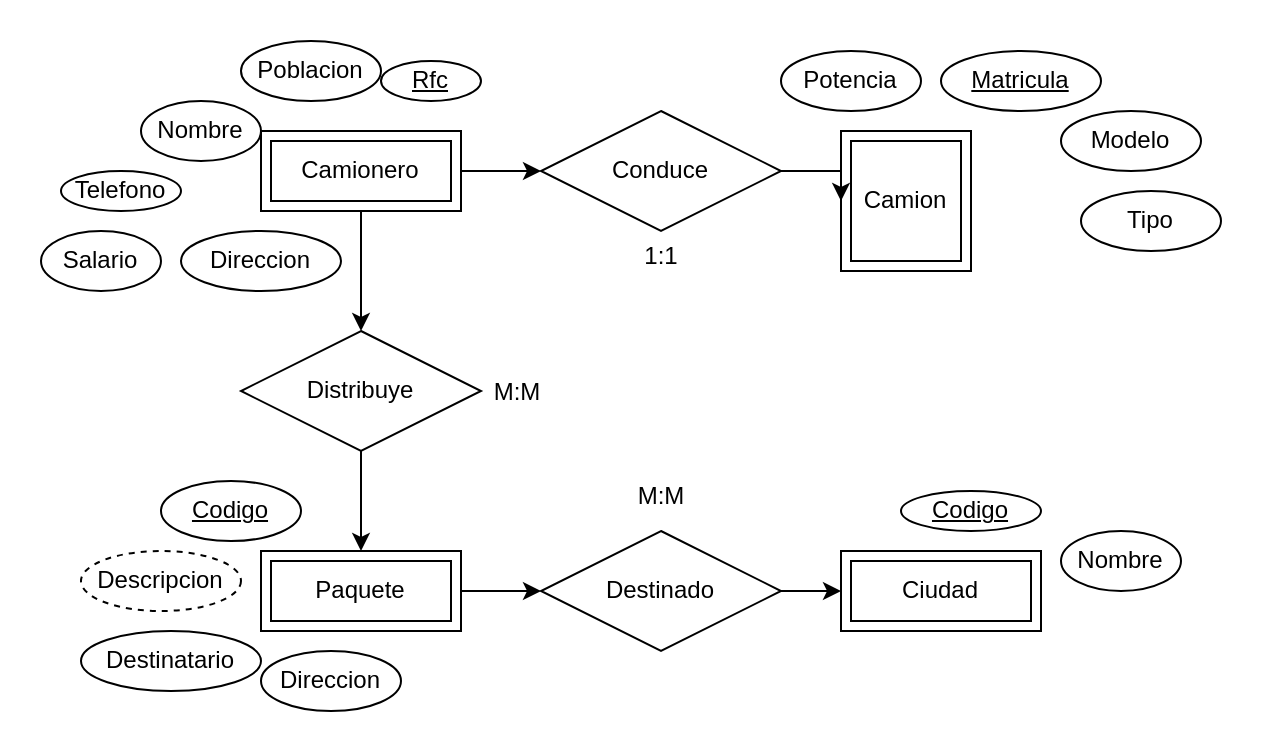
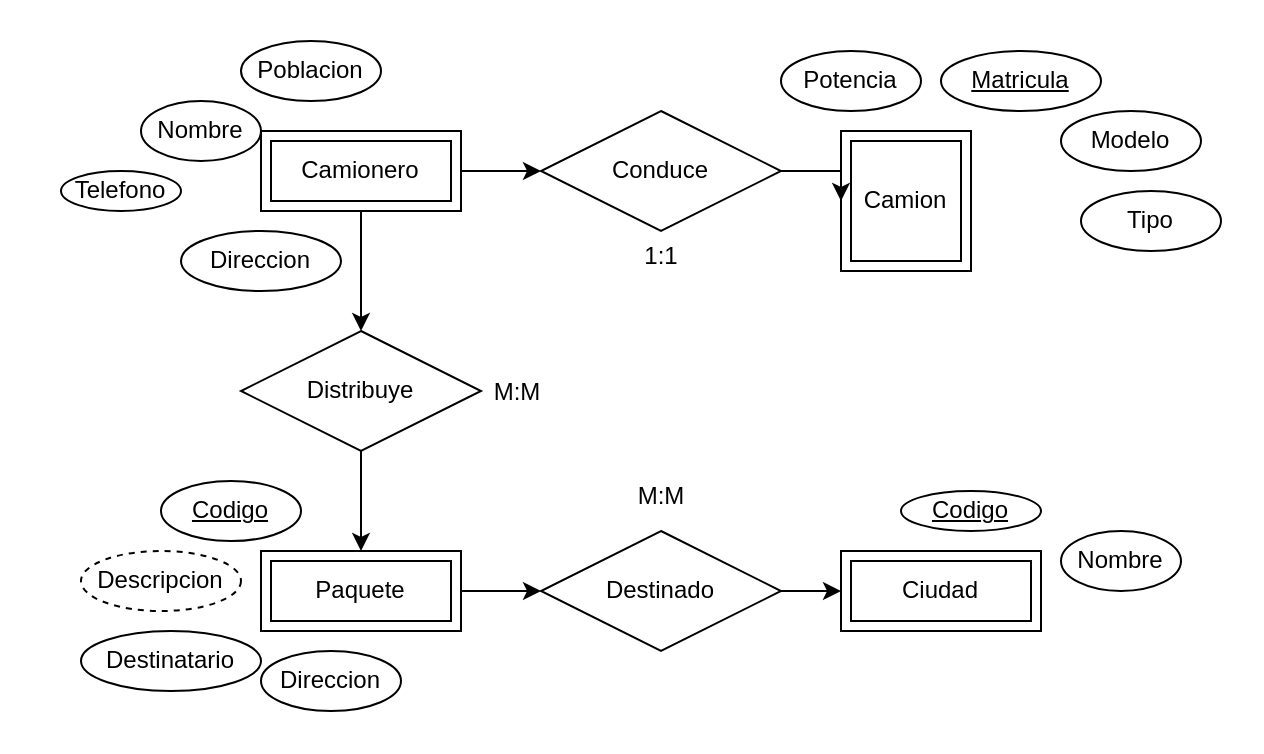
node "Rfc": removed
node "Salario": removed
